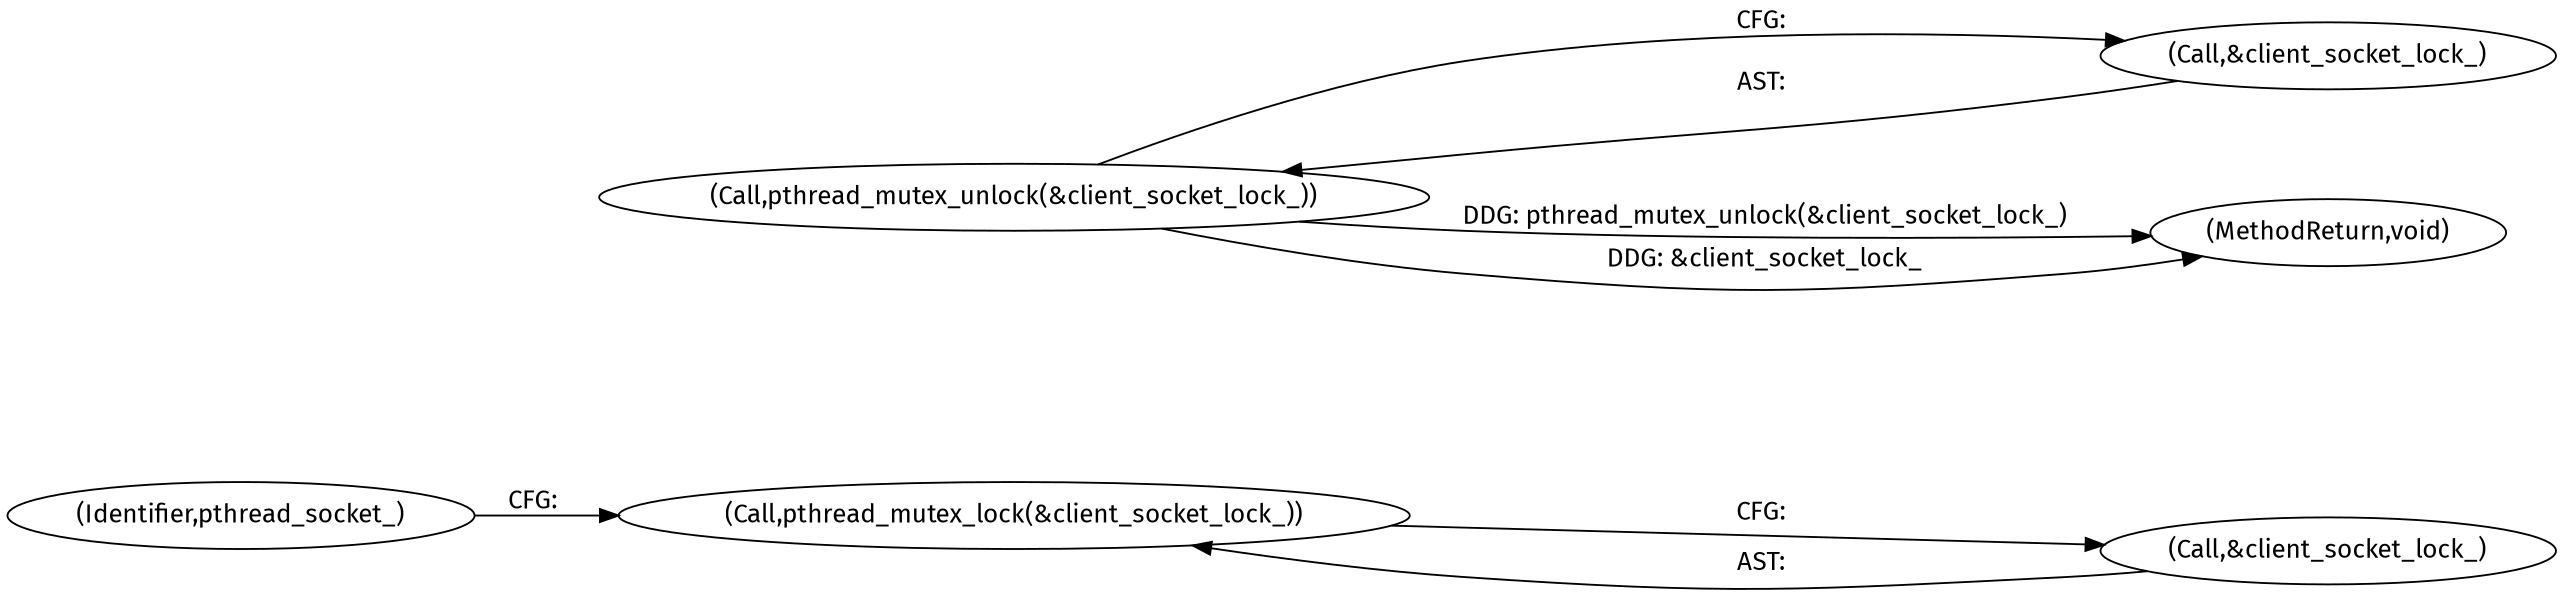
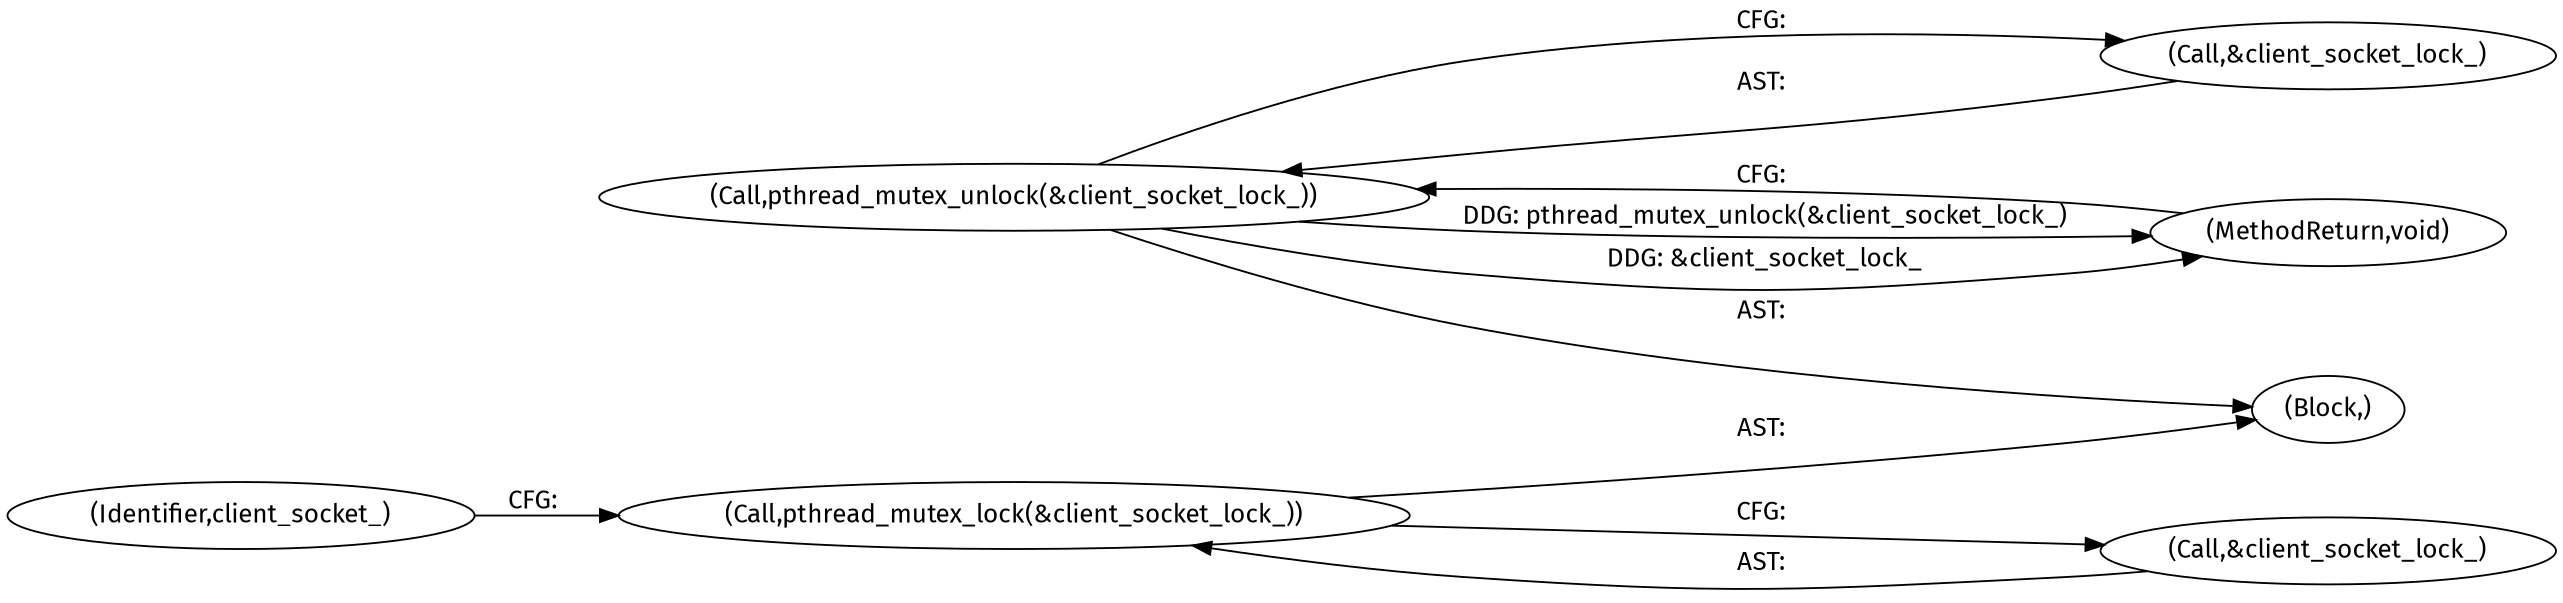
edge "(MethodReturn,void)" -> "(Call,pthread_mutex_unlock(&client_socket_lock_))": added, label "CFG:"
node "(Block,)": added
node "(Identifier,pthread_socket_)": label "(Identifier,pthread_socket_)" -> "(Identifier,client_socket_)"
